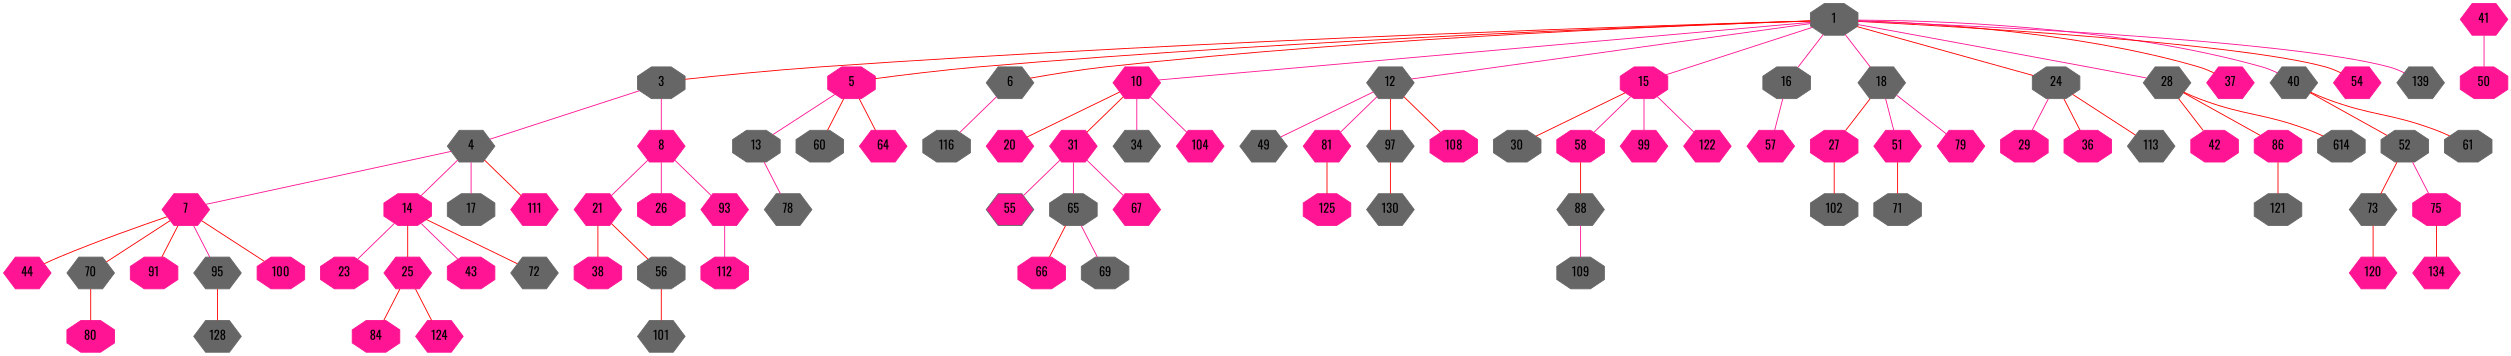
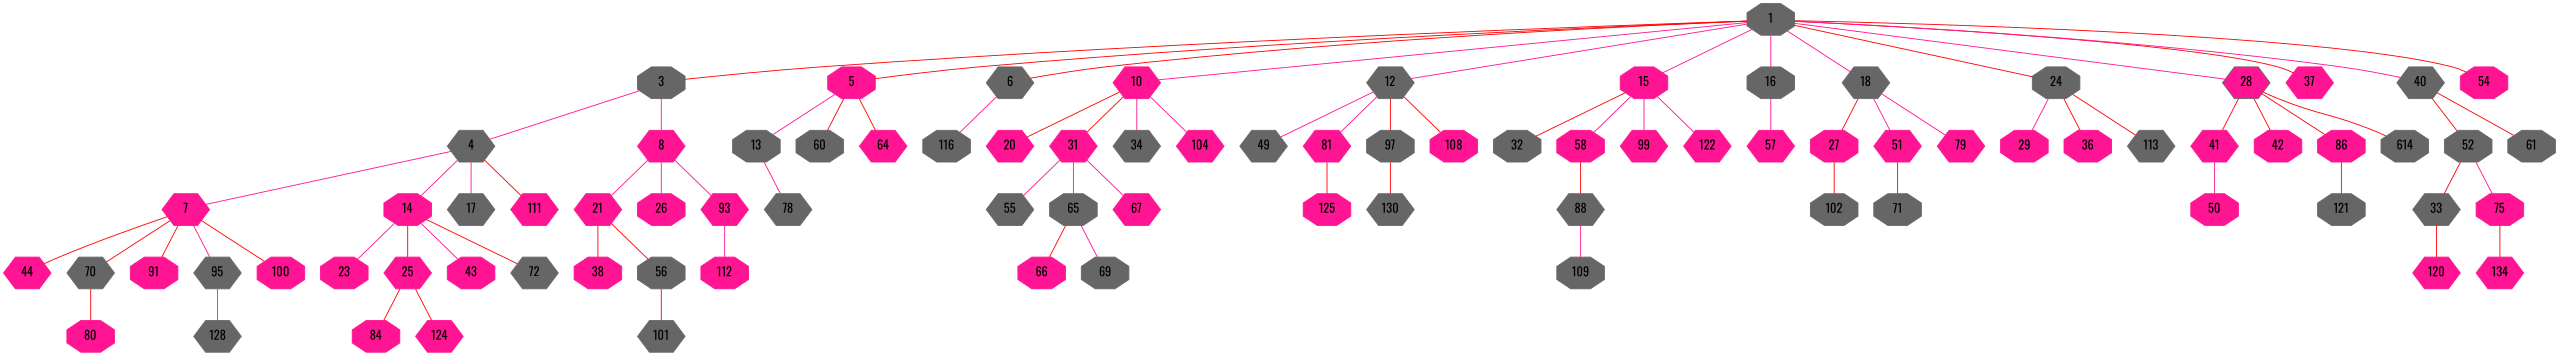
node "28": fillcolor gray40 -> deeppink
node "54": shape hexagon -> octagon
node "139": removed
edge "28" -- "41": added
node "97": shape hexagon -> octagon
node "30": label "30" -> "32"
node "17": shape octagon -> hexagon
node "55": fillcolor deeppink -> gray40
node "73": label "73" -> "33"
edge "95" -- "128": color red -> deeppink
